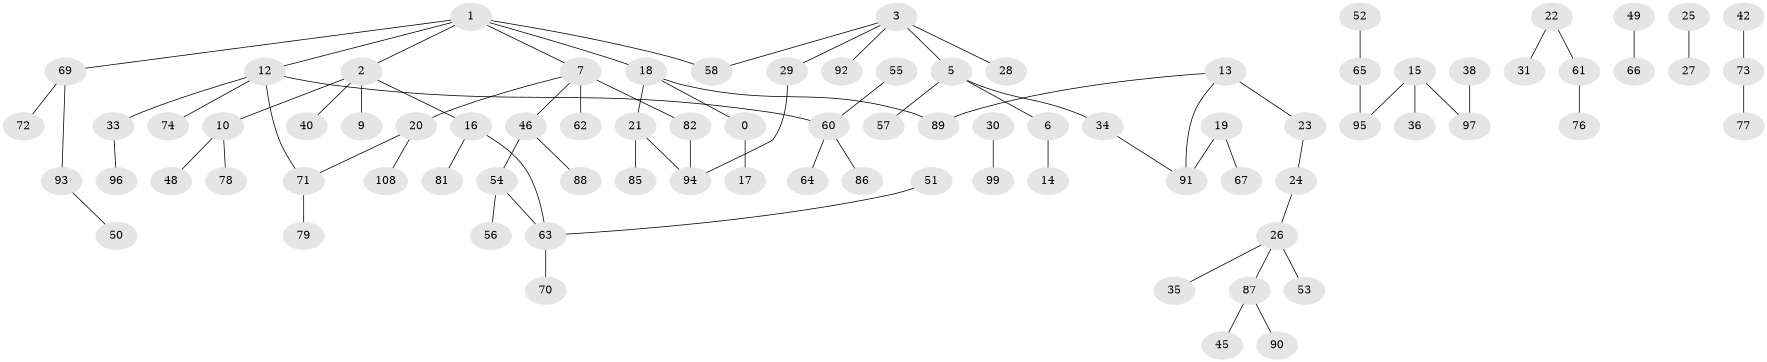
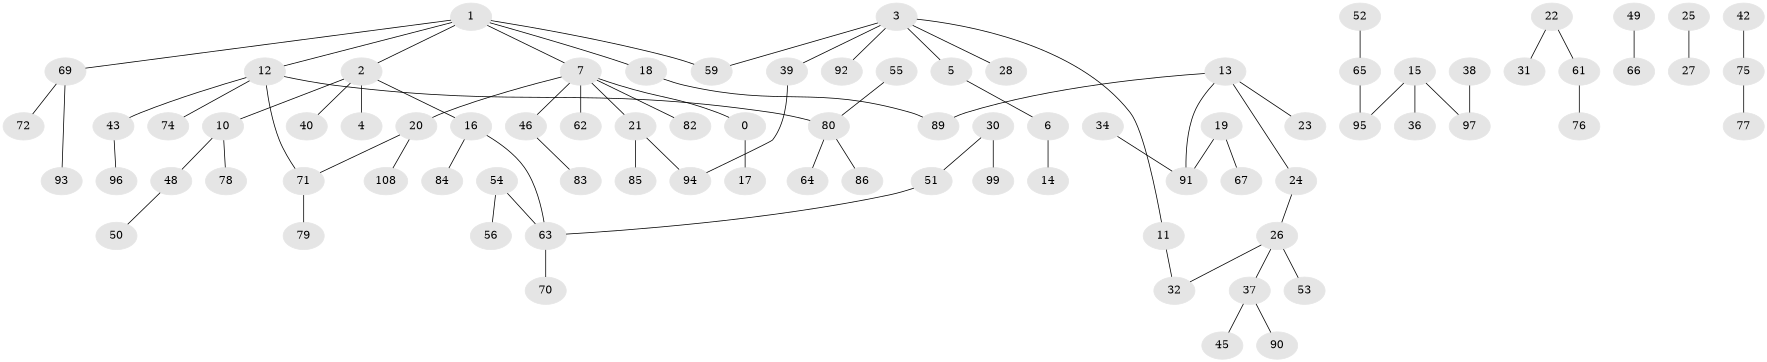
node "58": label "58" -> "59"
node "29": label "29" -> "39"
node "73": label "73" -> "75"
edge "18" -- "21": now "7" -- "21"
edge "18" -- "0": now "7" -- "0"
edge "5" -- "34": removed
node "33": label "33" -> "43"
node "9": label "9" -> "4"
node "60": label "60" -> "80"
node "57": removed
edge "82" -- "94": removed
edge "30" -- "51": added
edge "23" -- "24": now "13" -- "24"
edge "46" -- "54": removed
node "81": label "81" -> "84"
node "88": label "88" -> "83"
edge "93" -- "50": now "48" -- "50"
node "11": added
node "35": label "35" -> "32"
node "87": label "87" -> "37"
